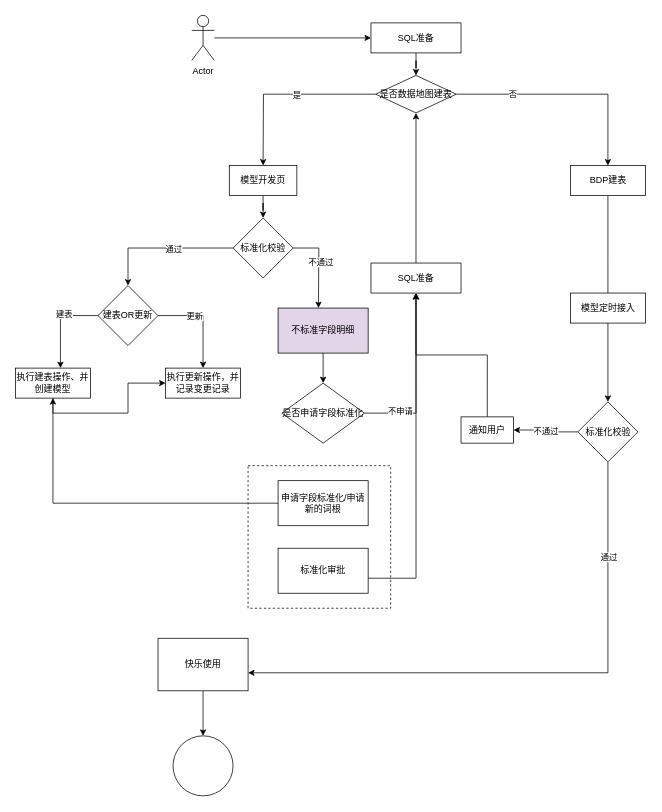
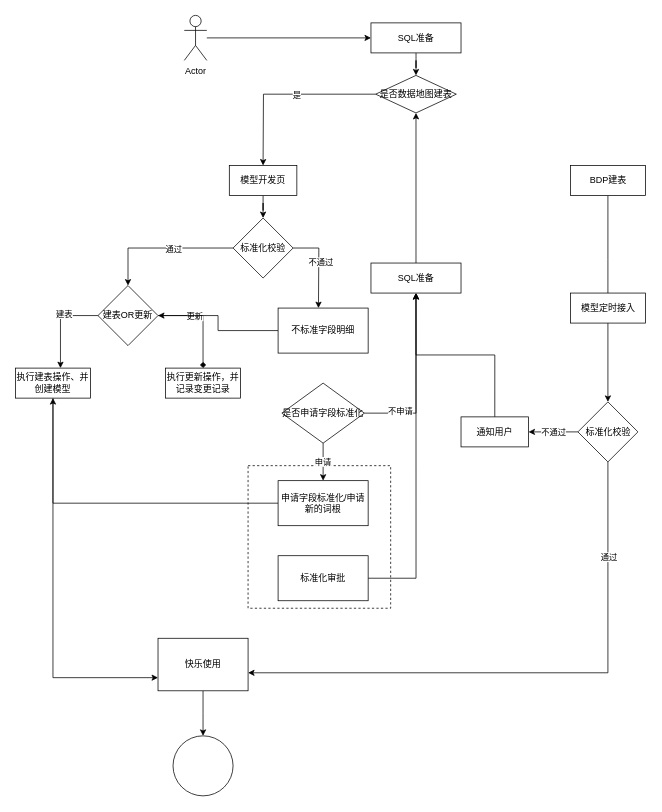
node "Actor": moved (203, 38) -> (195, 38)
edge "是否数据地图建表" -> "BDP建表": removed, label "否"
node "不标准字段明细": fillcolor #e1d5e7 -> #ffffff
edge "建表OR更新" -> "执行更新操作，并记录变更记录": arrowhead classic -> diamond
edge "不标准字段明细" -> "是否申请字段标准化": now "不标准字段明细" -> "建表OR更新"
edge "执行建表操作、并创建模型" -> "执行更新操作，并记录变更记录": now "执行建表操作、并创建模型" -> "快乐使用"
node "通知用户": size 53x26 -> 68x30
edge "是否申请字段标准化" -> "申请字段标准化/申请新的词根": added, label "申请"
node "标准化审批": moved (323, 570) -> (323, 578)
